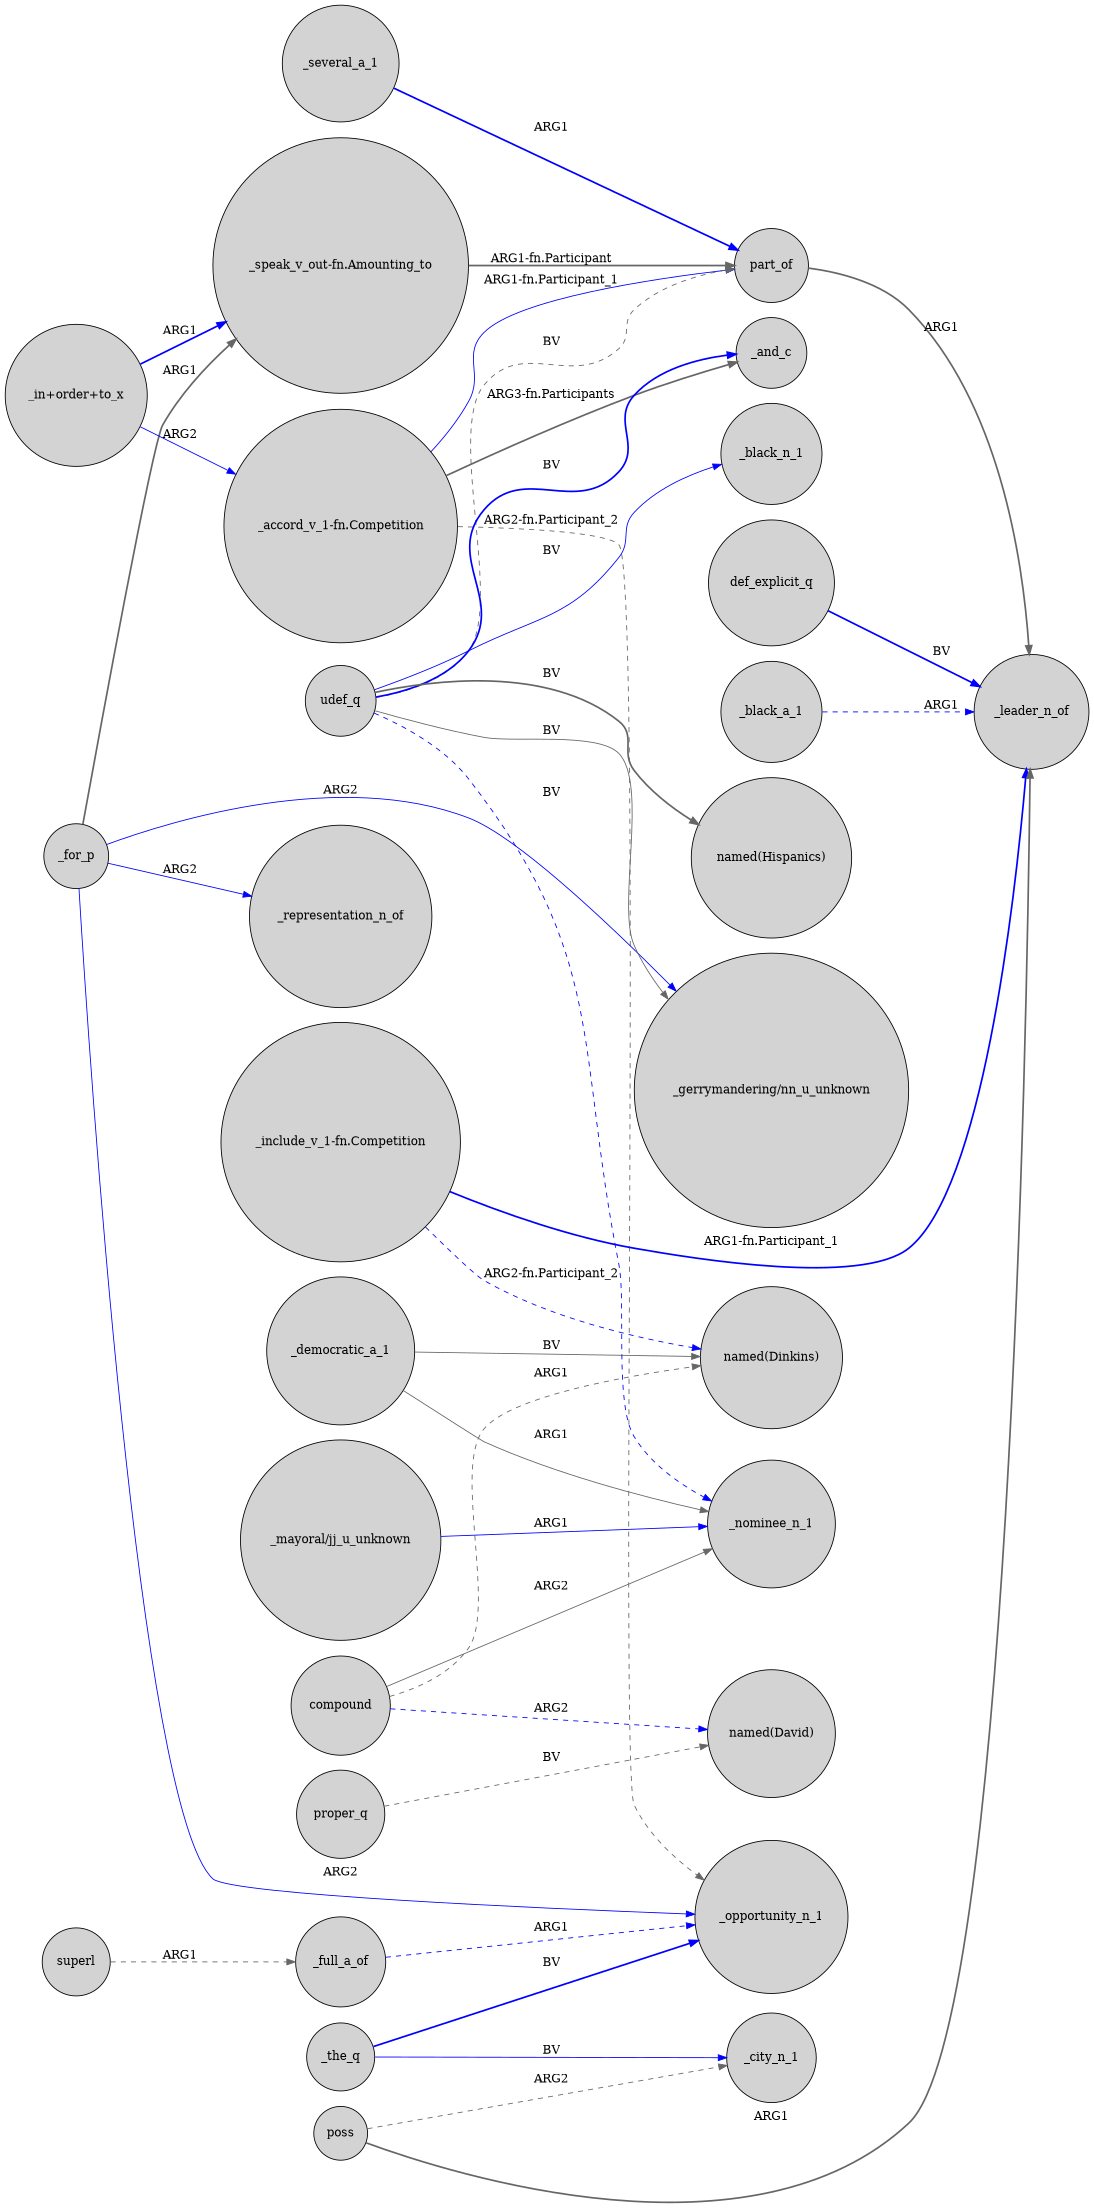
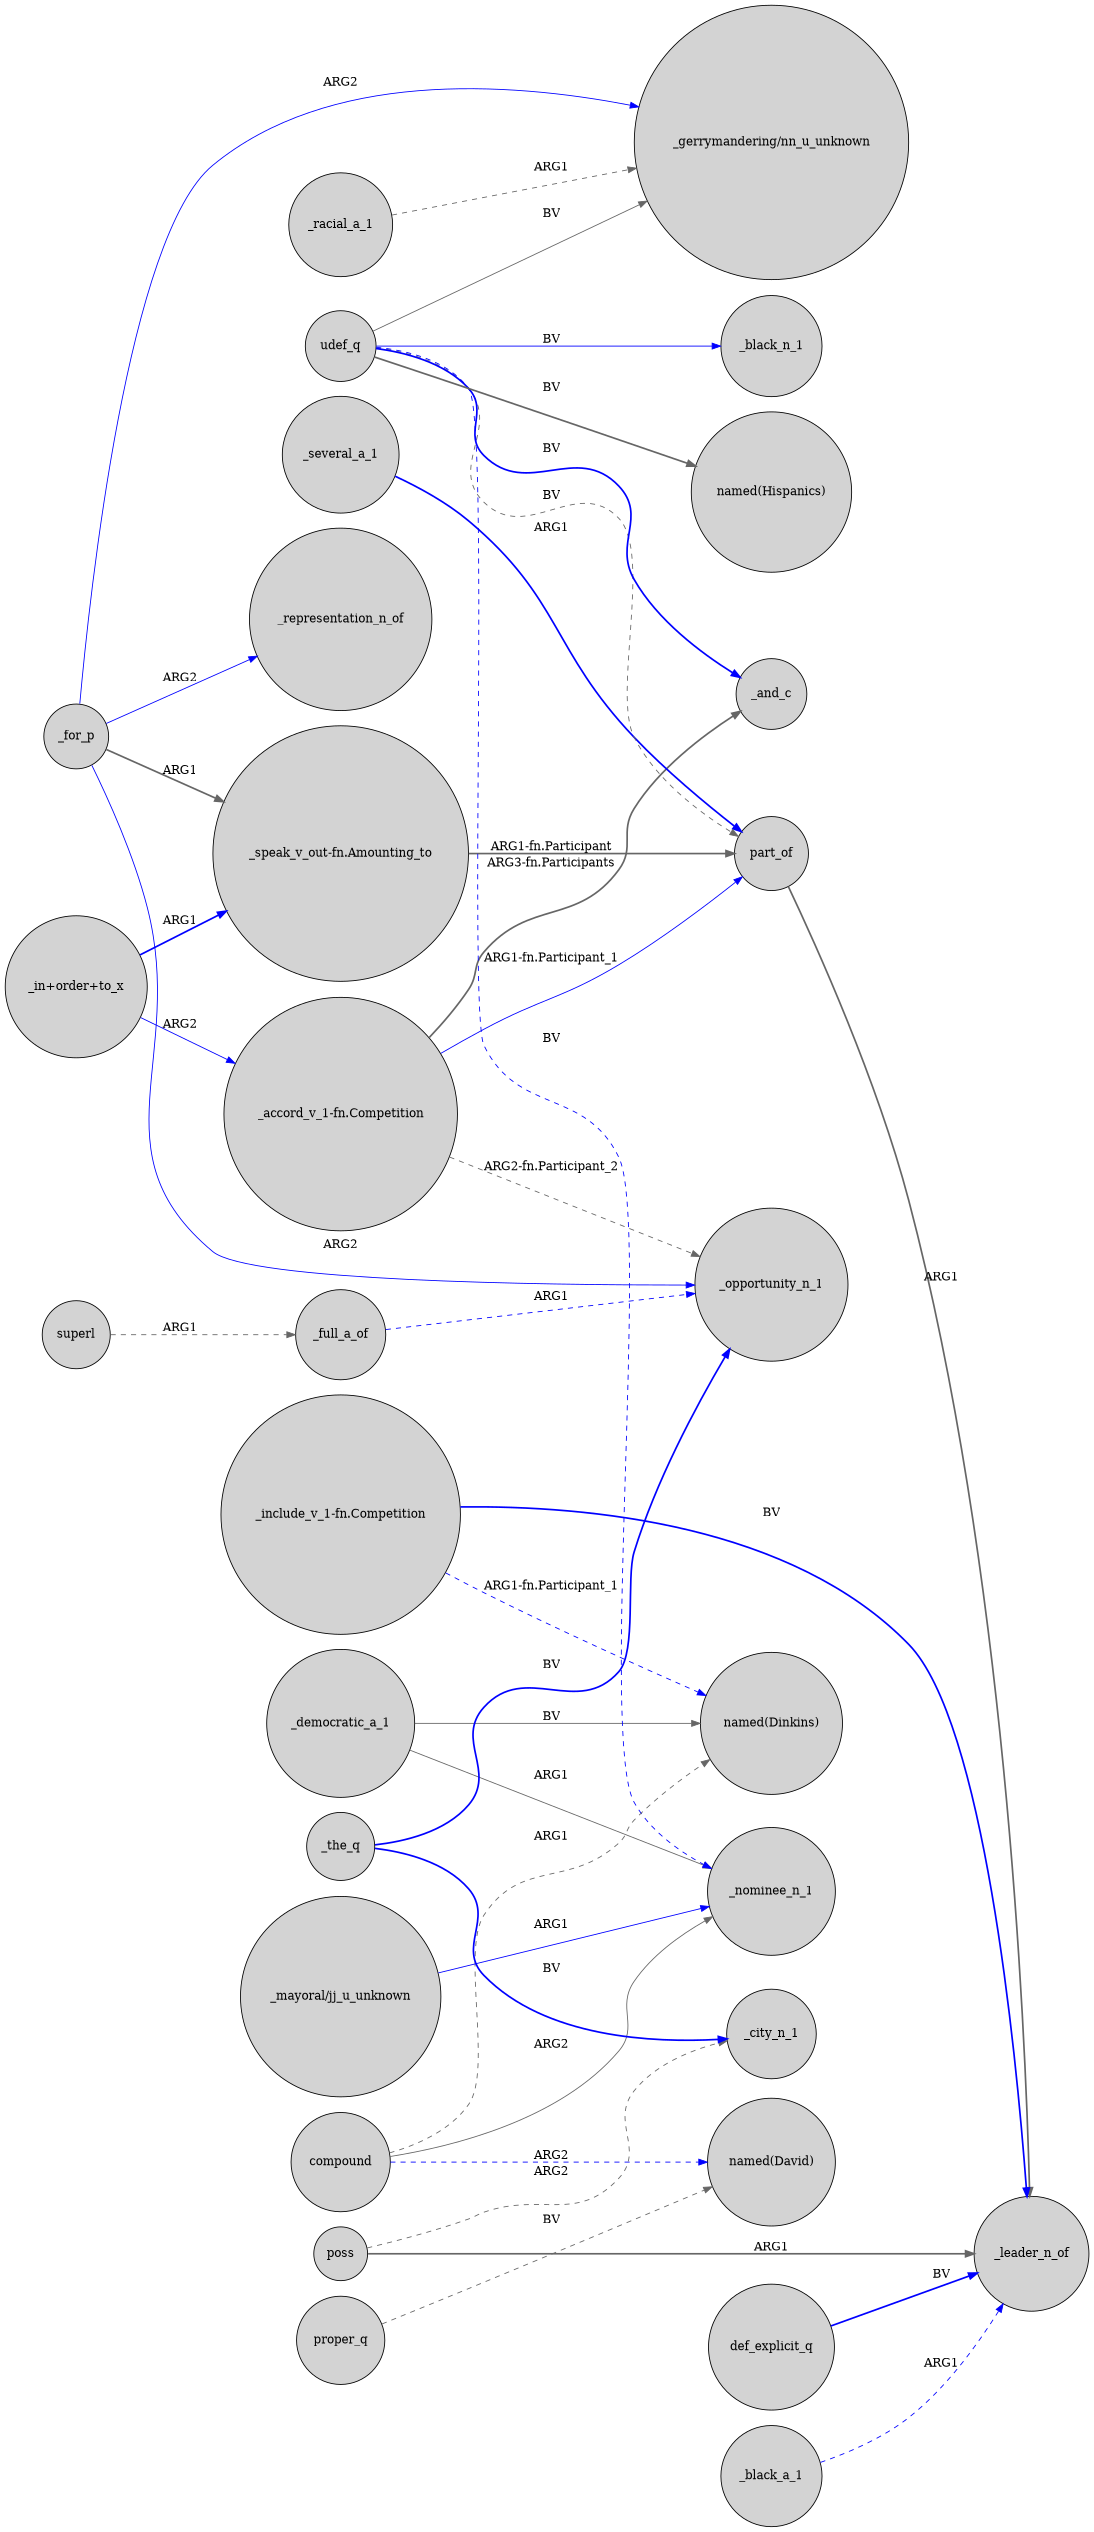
node "_racial_a_1": added
edge "_include_v_1-fn.Competition" -> "_leader_n_of": label "ARG1-fn.Participant_1" -> "BV"
edge "_include_v_1-fn.Competition" -> "named(Dinkins)": label "ARG2-fn.Participant_2" -> "ARG1-fn.Participant_1"
edge "_the_q" -> "_city_n_1": style solid -> bold
